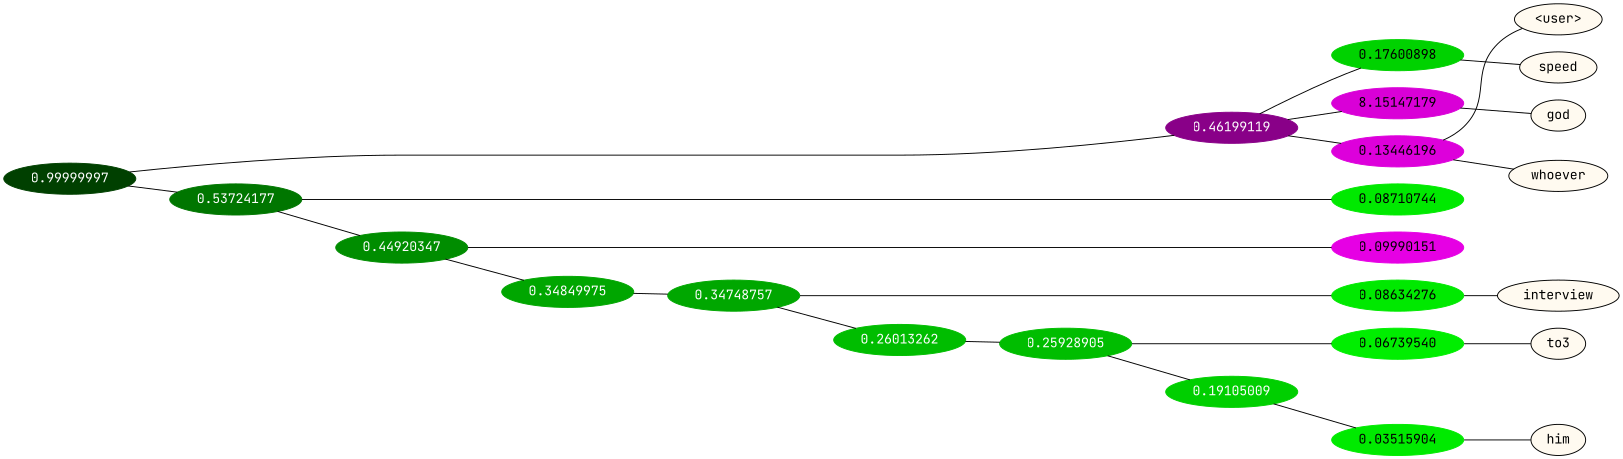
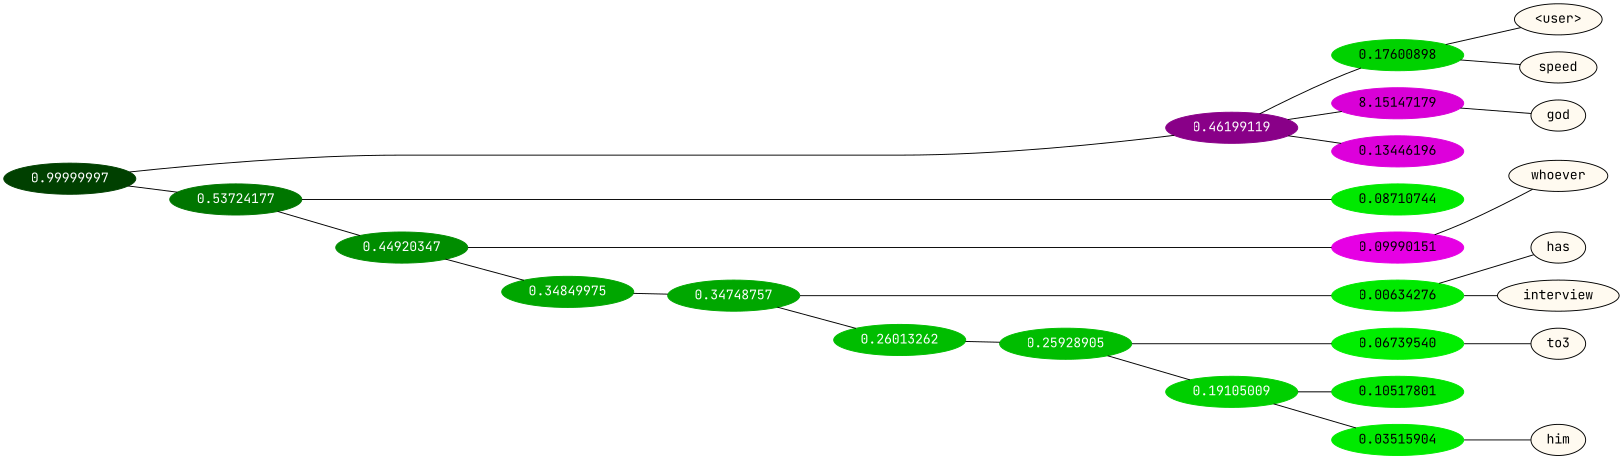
edge "<user>" -- "0.13446196": now "<user>" -- "0.17600898"
edge "0.13446196" -- "whoever": now "0.09990151" -- "whoever"
node "has": added
node "0.08634276": label "0.08634276" -> "0.00634276"
node "0.10517801": added
